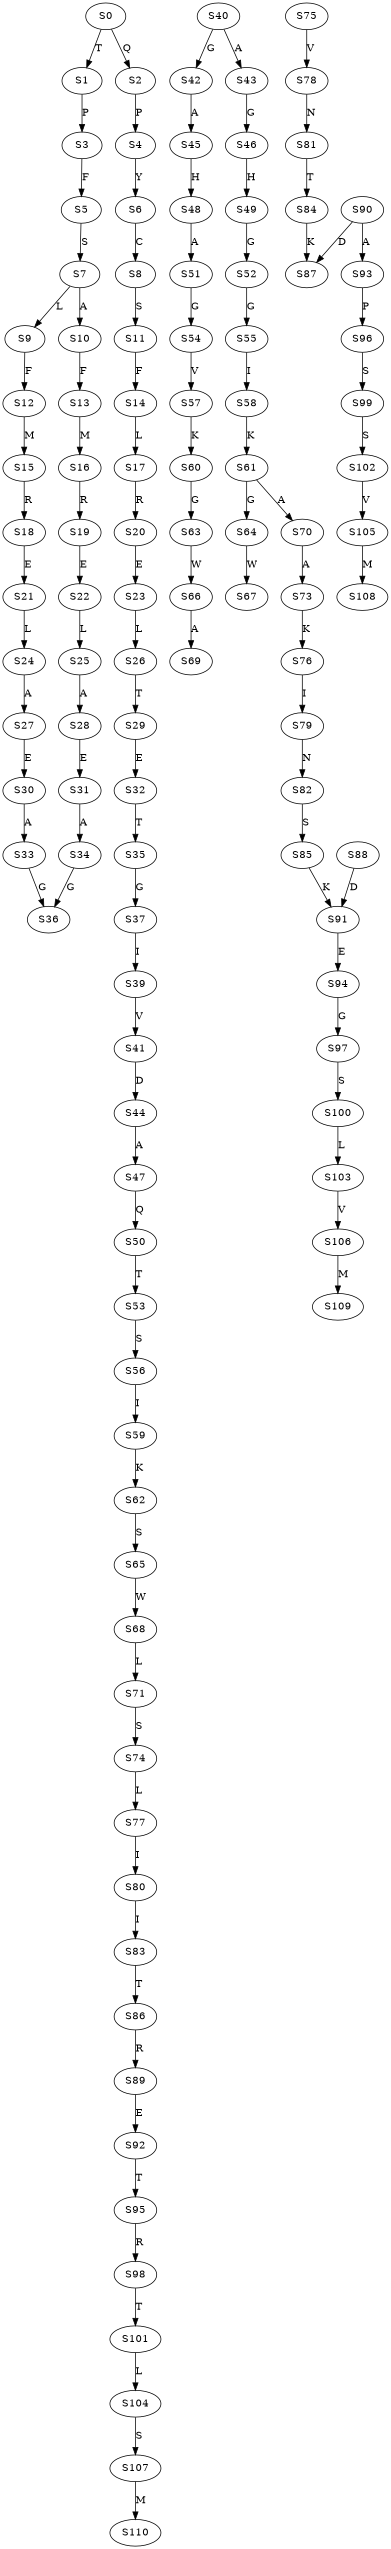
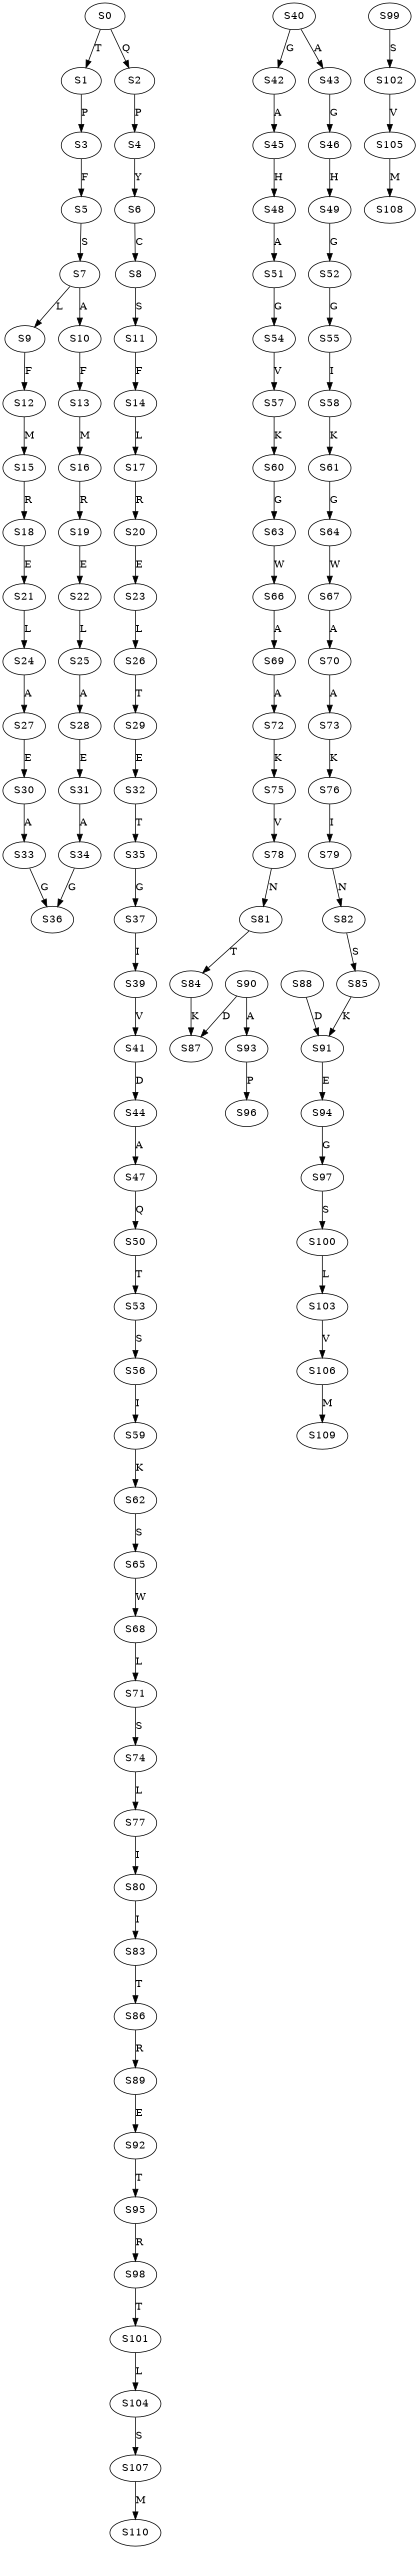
edge "S96" -> "S99": removed, label "S"
edge "S61" -> "S70": now "S67" -> "S70"
node "S72": added
